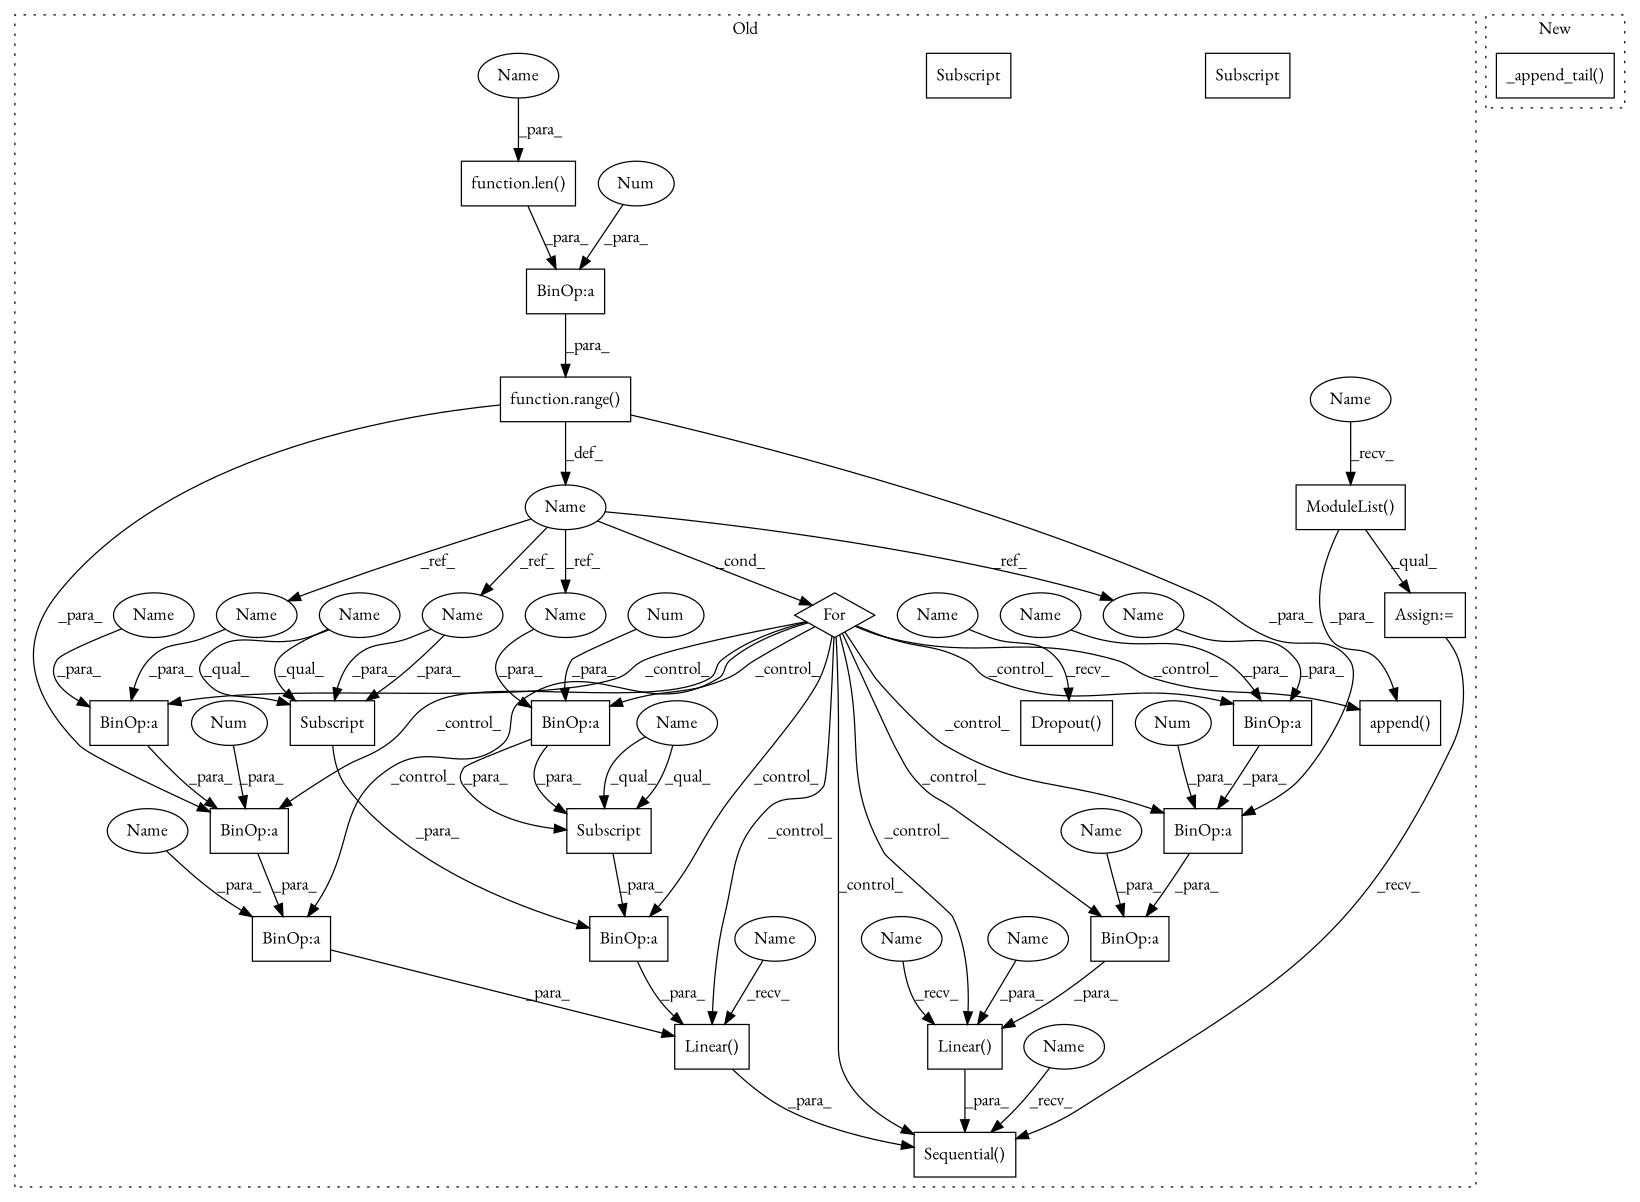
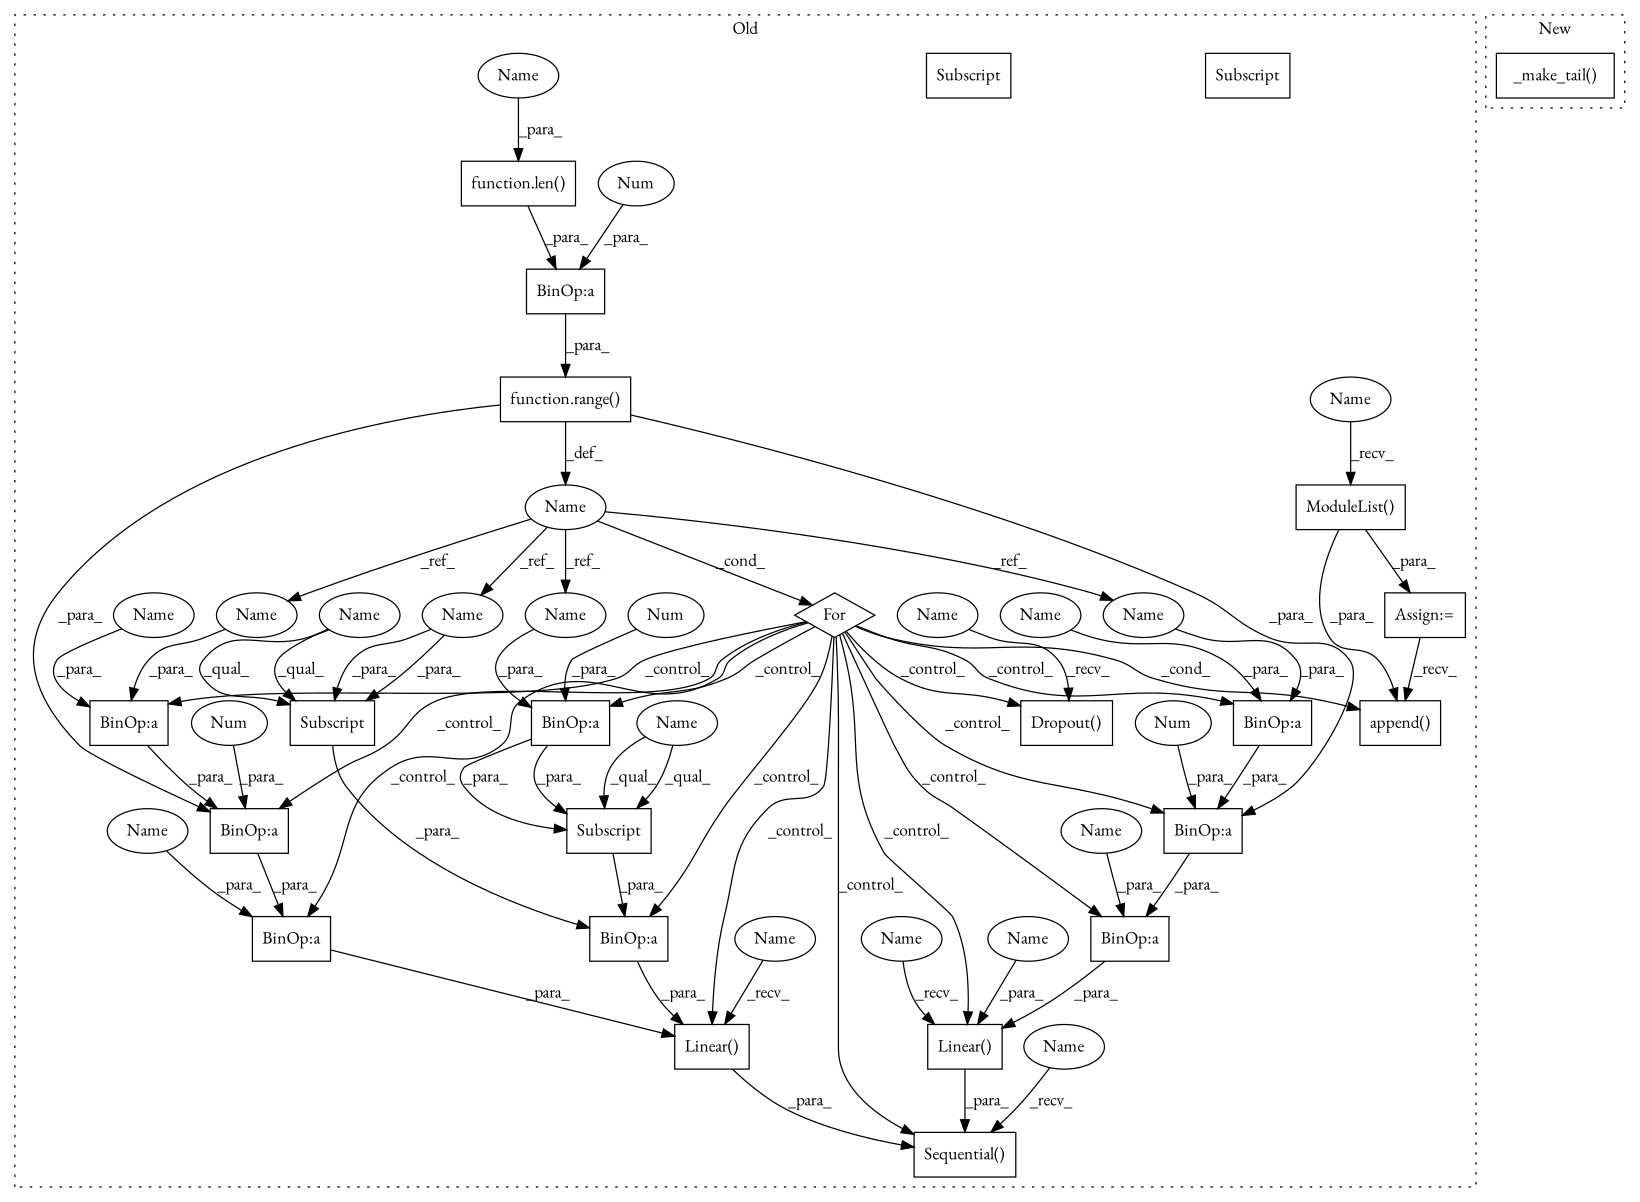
node "_append_tail()": label "_append_tail()" -> "_make_tail()"
edge "ModuleList()" -> "Assign:=": label "_qual_" -> "_para_"
edge "For" -> "append()": label "_control_" -> "_cond_"
edge "For" -> "Dropout()": added, label "_control_"
edge "Assign:=" -> "Sequential()": now "Assign:=" -> "append()"
